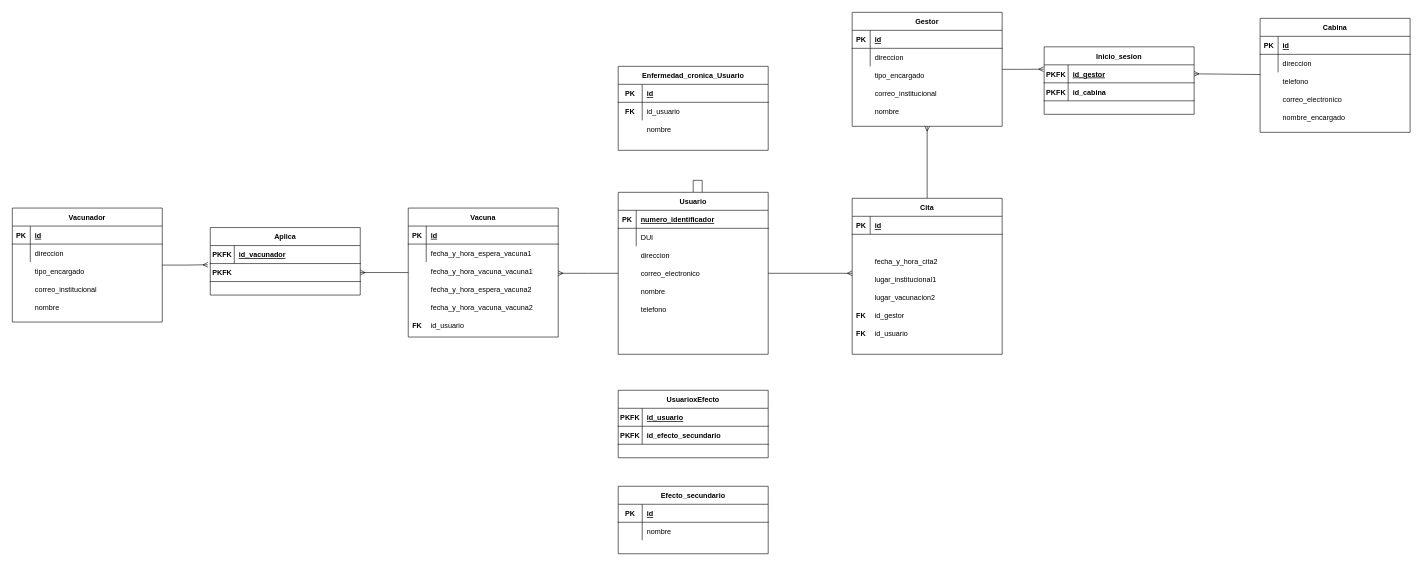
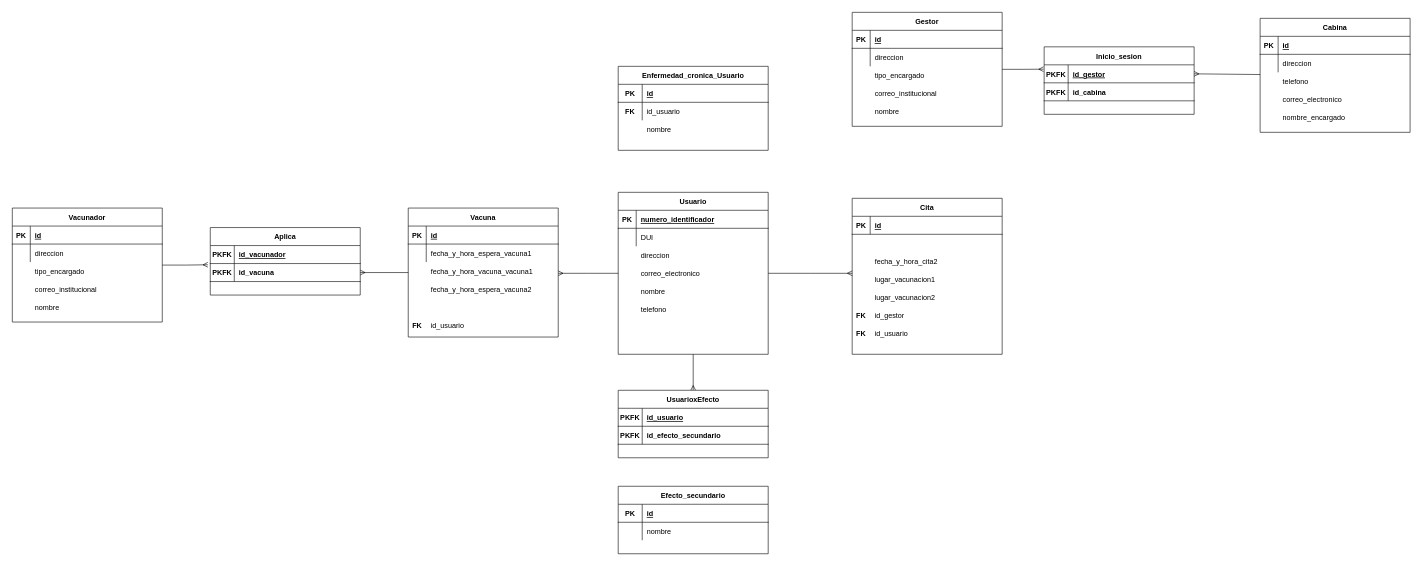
edge "Cita" -> "Gestor": removed
edge "Usuario" -> "numero_identificador": now "Usuario" -> "UsuarioxEfecto"
node "id_vacuna": added
node "lugar_institucional1": label "lugar_institucional1" -> "lugar_vacunacion1"
node "fecha_y_hora_vacuna_vacuna2": removed
